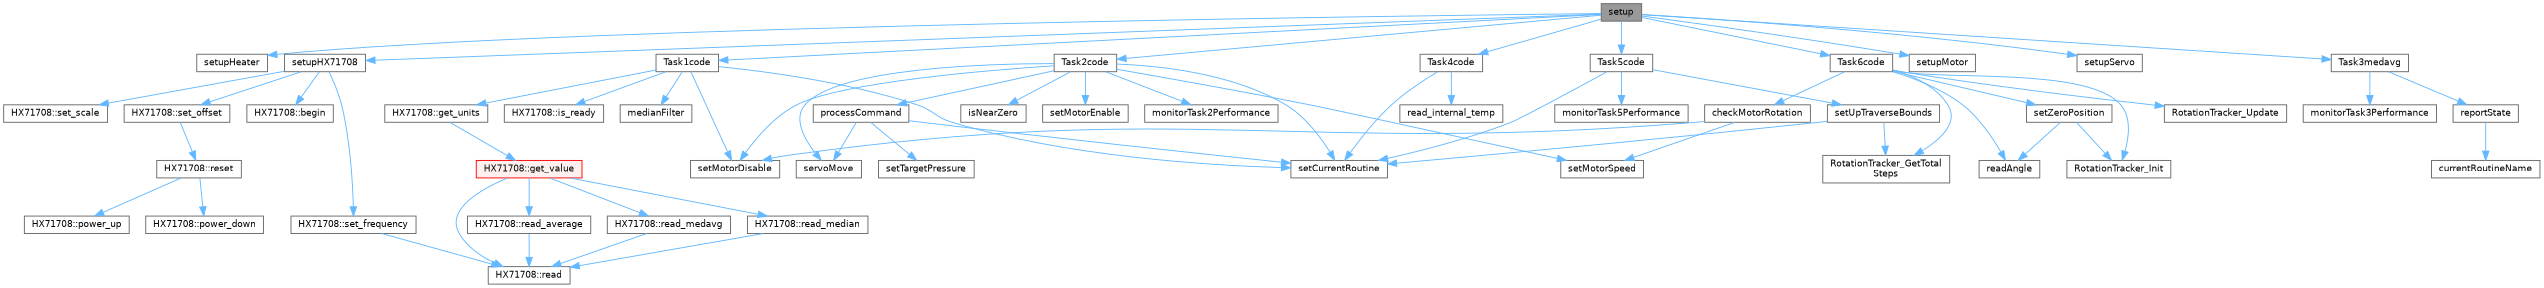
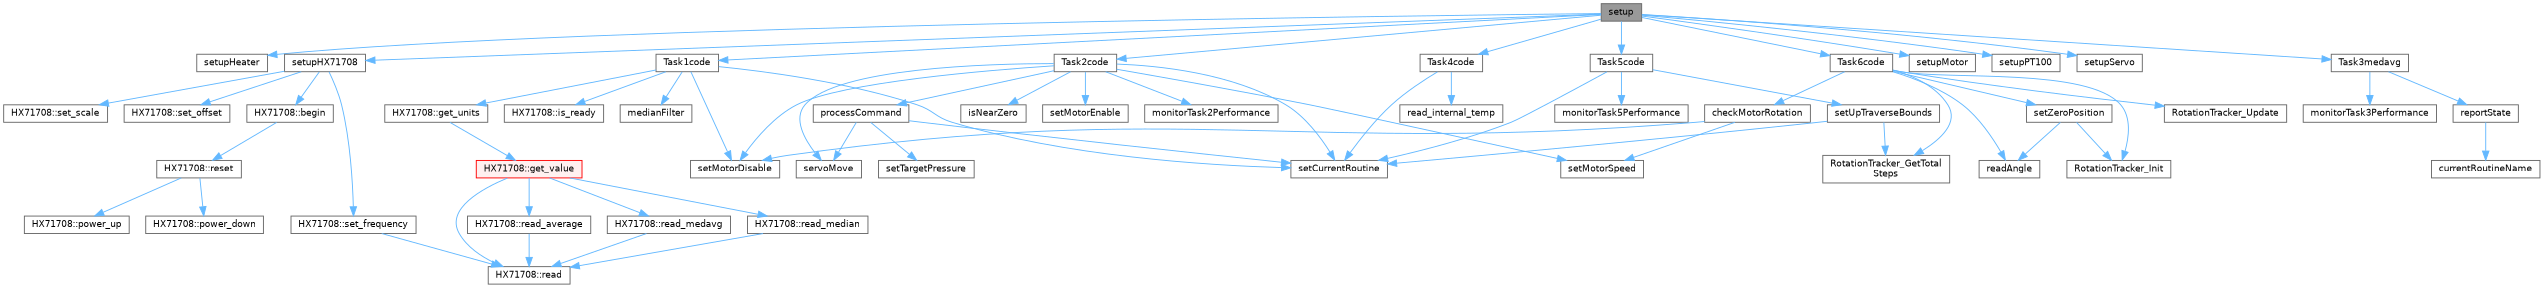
node "setupPT100": added
edge "HX71708::set_offset" -> "HX71708::reset": now "HX71708::begin" -> "HX71708::reset"
